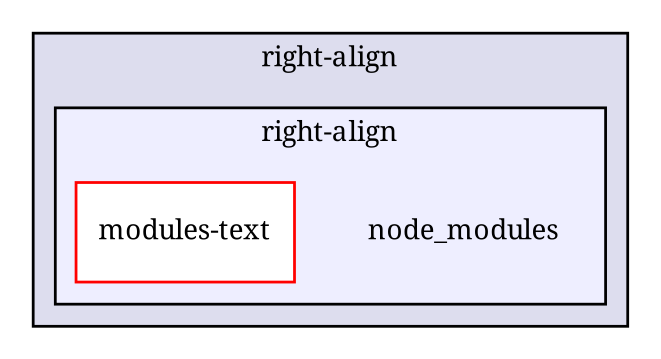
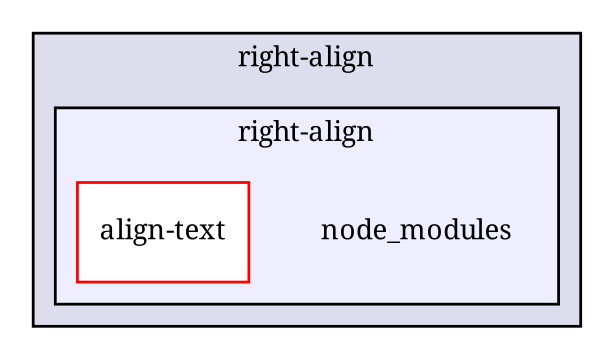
node "modules-text": label "modules-text" -> "align-text"
